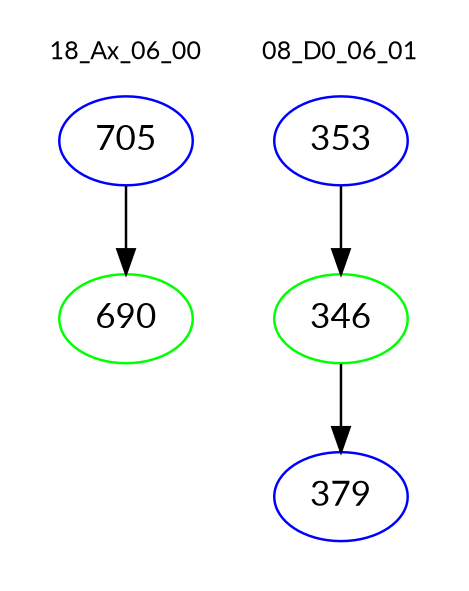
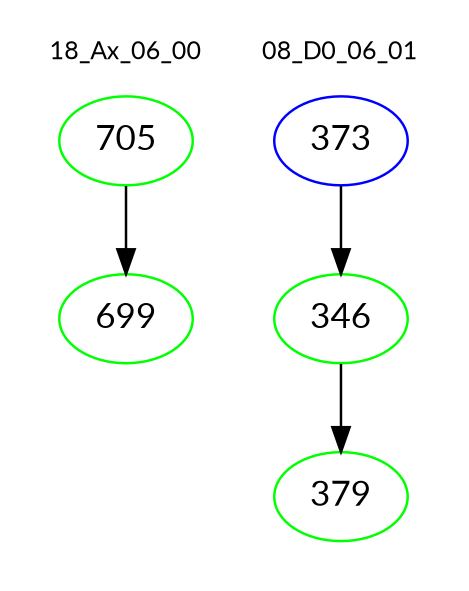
node "705": color blue -> green
node "353": label "353" -> "373"
node "690": label "690" -> "699"
node "379": color blue -> green
